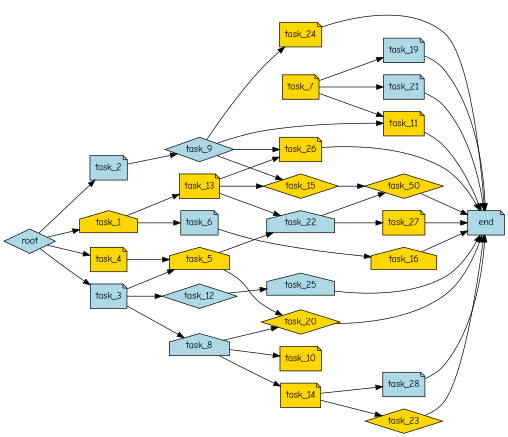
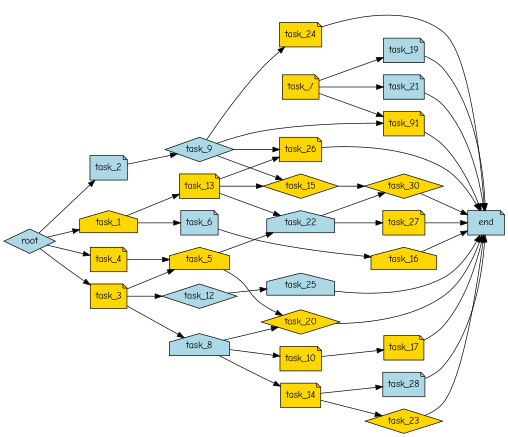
node "task_11": label "task_11" -> "task_91"
node "task_50": label "task_50" -> "task_30"
node "task_3": fillcolor lightblue -> gold
node "task_17": added
